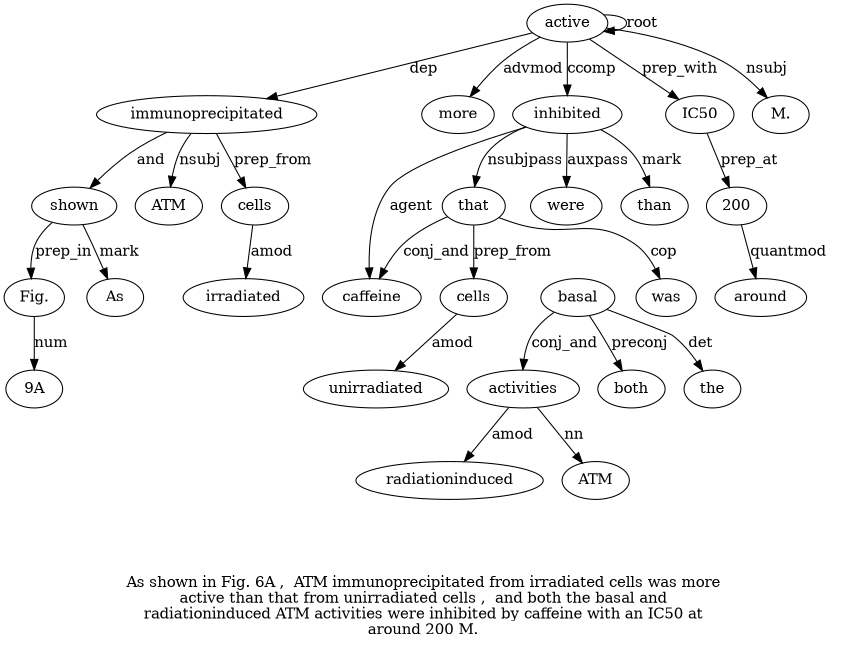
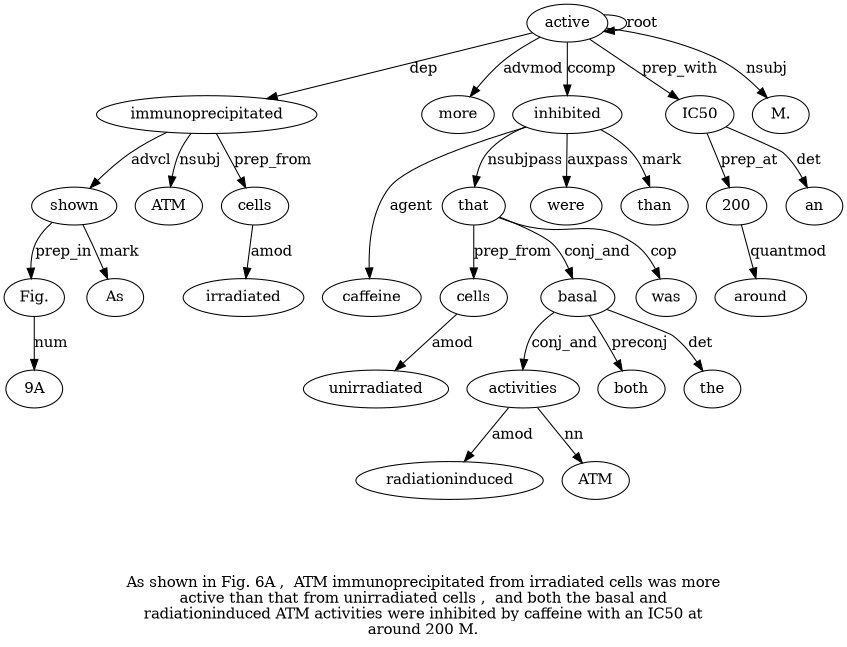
edge "immunoprecipitated" -> "shown": label "and" -> "advcl"
node "an": added
edge "that" -> "caffeine": now "that" -> "basal"
